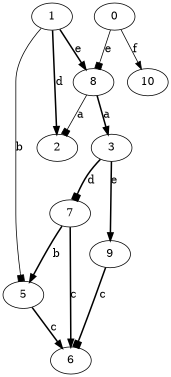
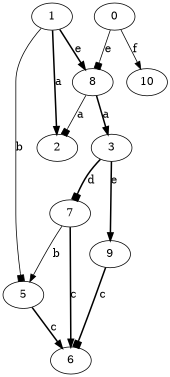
edge "1" -> "2": label "d" -> "a"
edge "7" -> "5": style bold -> solid
